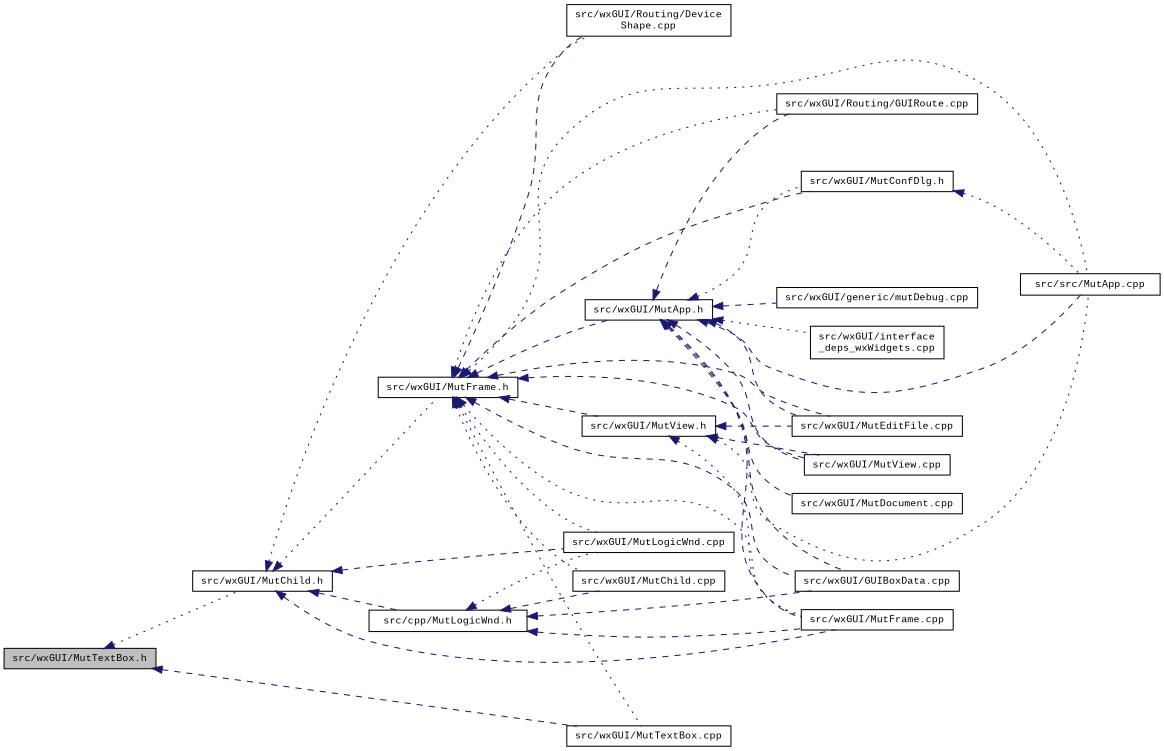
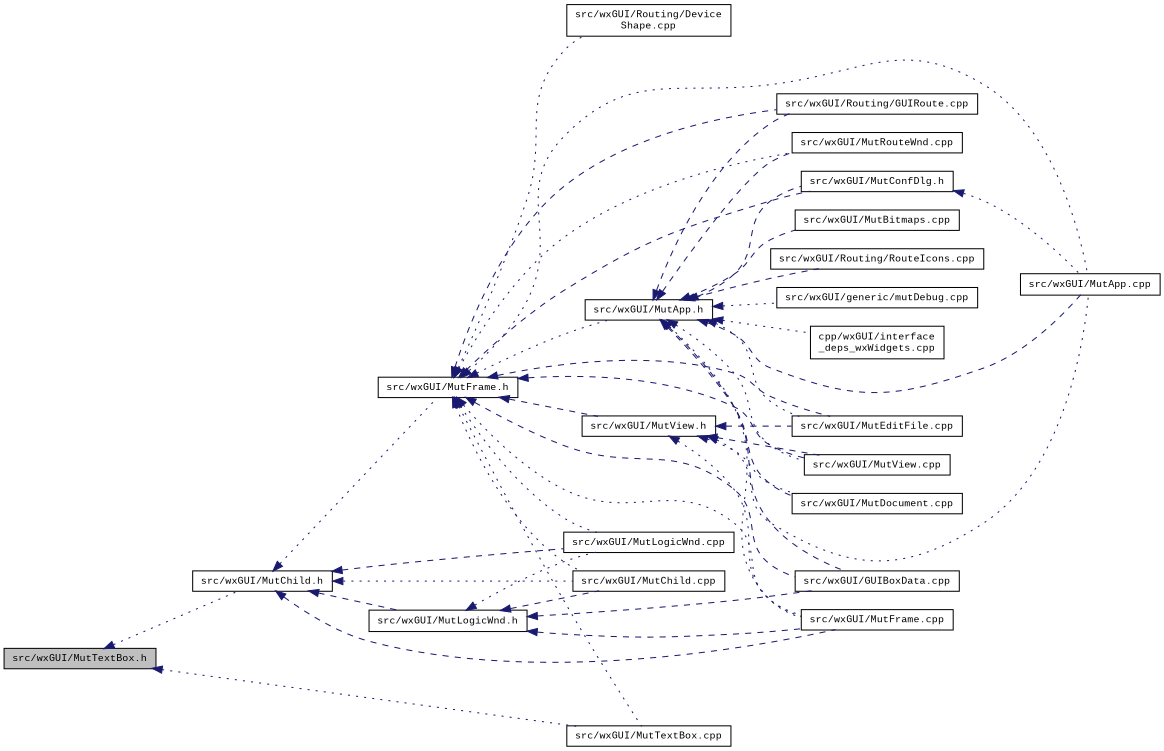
node "src/wxGUI/MutRouteWnd.cpp": added
edge "src/wxGUI/Routing/GUIRoute.cpp" -> "src/wxGUI/MutFrame.h": style dotted -> dashed
edge "src/wxGUI/Routing/Device Shape.cpp" -> "src/wxGUI/MutFrame.h": style dashed -> dotted
node "src/wxGUI/MutBitmaps.cpp": added
edge "src/wxGUI/MutConfDlg.h" -> "src/wxGUI/MutApp.h": style dotted -> dashed
node "src/wxGUI/Routing/RouteIcons.cpp": added
edge "src/wxGUI/Routing/Device Shape.cpp" -> "src/wxGUI/MutChild.h": now "src/wxGUI/MutChild.cpp" -> "src/wxGUI/MutChild.h"
node "src/src/MutApp.cpp": label "src/src/MutApp.cpp" -> "src/wxGUI/MutApp.cpp"
edge "src/wxGUI/generic/mutDebug.cpp" -> "src/wxGUI/MutApp.h": style dashed -> dotted
edge "src/wxGUI/MutApp.h" -> "src/wxGUI/MutFrame.h": style dashed -> dotted
node "src/wxGUI/interface _deps_wxWidgets.cpp": label "src/wxGUI/interface _deps_wxWidgets.cpp" -> "cpp/wxGUI/interface _deps_wxWidgets.cpp"
edge "src/wxGUI/MutEditFile.cpp" -> "src/wxGUI/MutApp.h": style dashed -> dotted
edge "src/wxGUI/MutView.cpp" -> "src/wxGUI/MutApp.h": style dashed -> dotted
edge "src/wxGUI/MutDocument.cpp" -> "src/wxGUI/MutView.h": added
edge "src/wxGUI/MutFrame.cpp" -> "src/wxGUI/MutApp.h": style dashed -> dotted
node "src/cpp/MutLogicWnd.h": label "src/cpp/MutLogicWnd.h" -> "src/wxGUI/MutLogicWnd.h"
edge "src/wxGUI/MutTextBox.cpp" -> "src/wxGUI/MutTextBox.h": style dashed -> dotted
